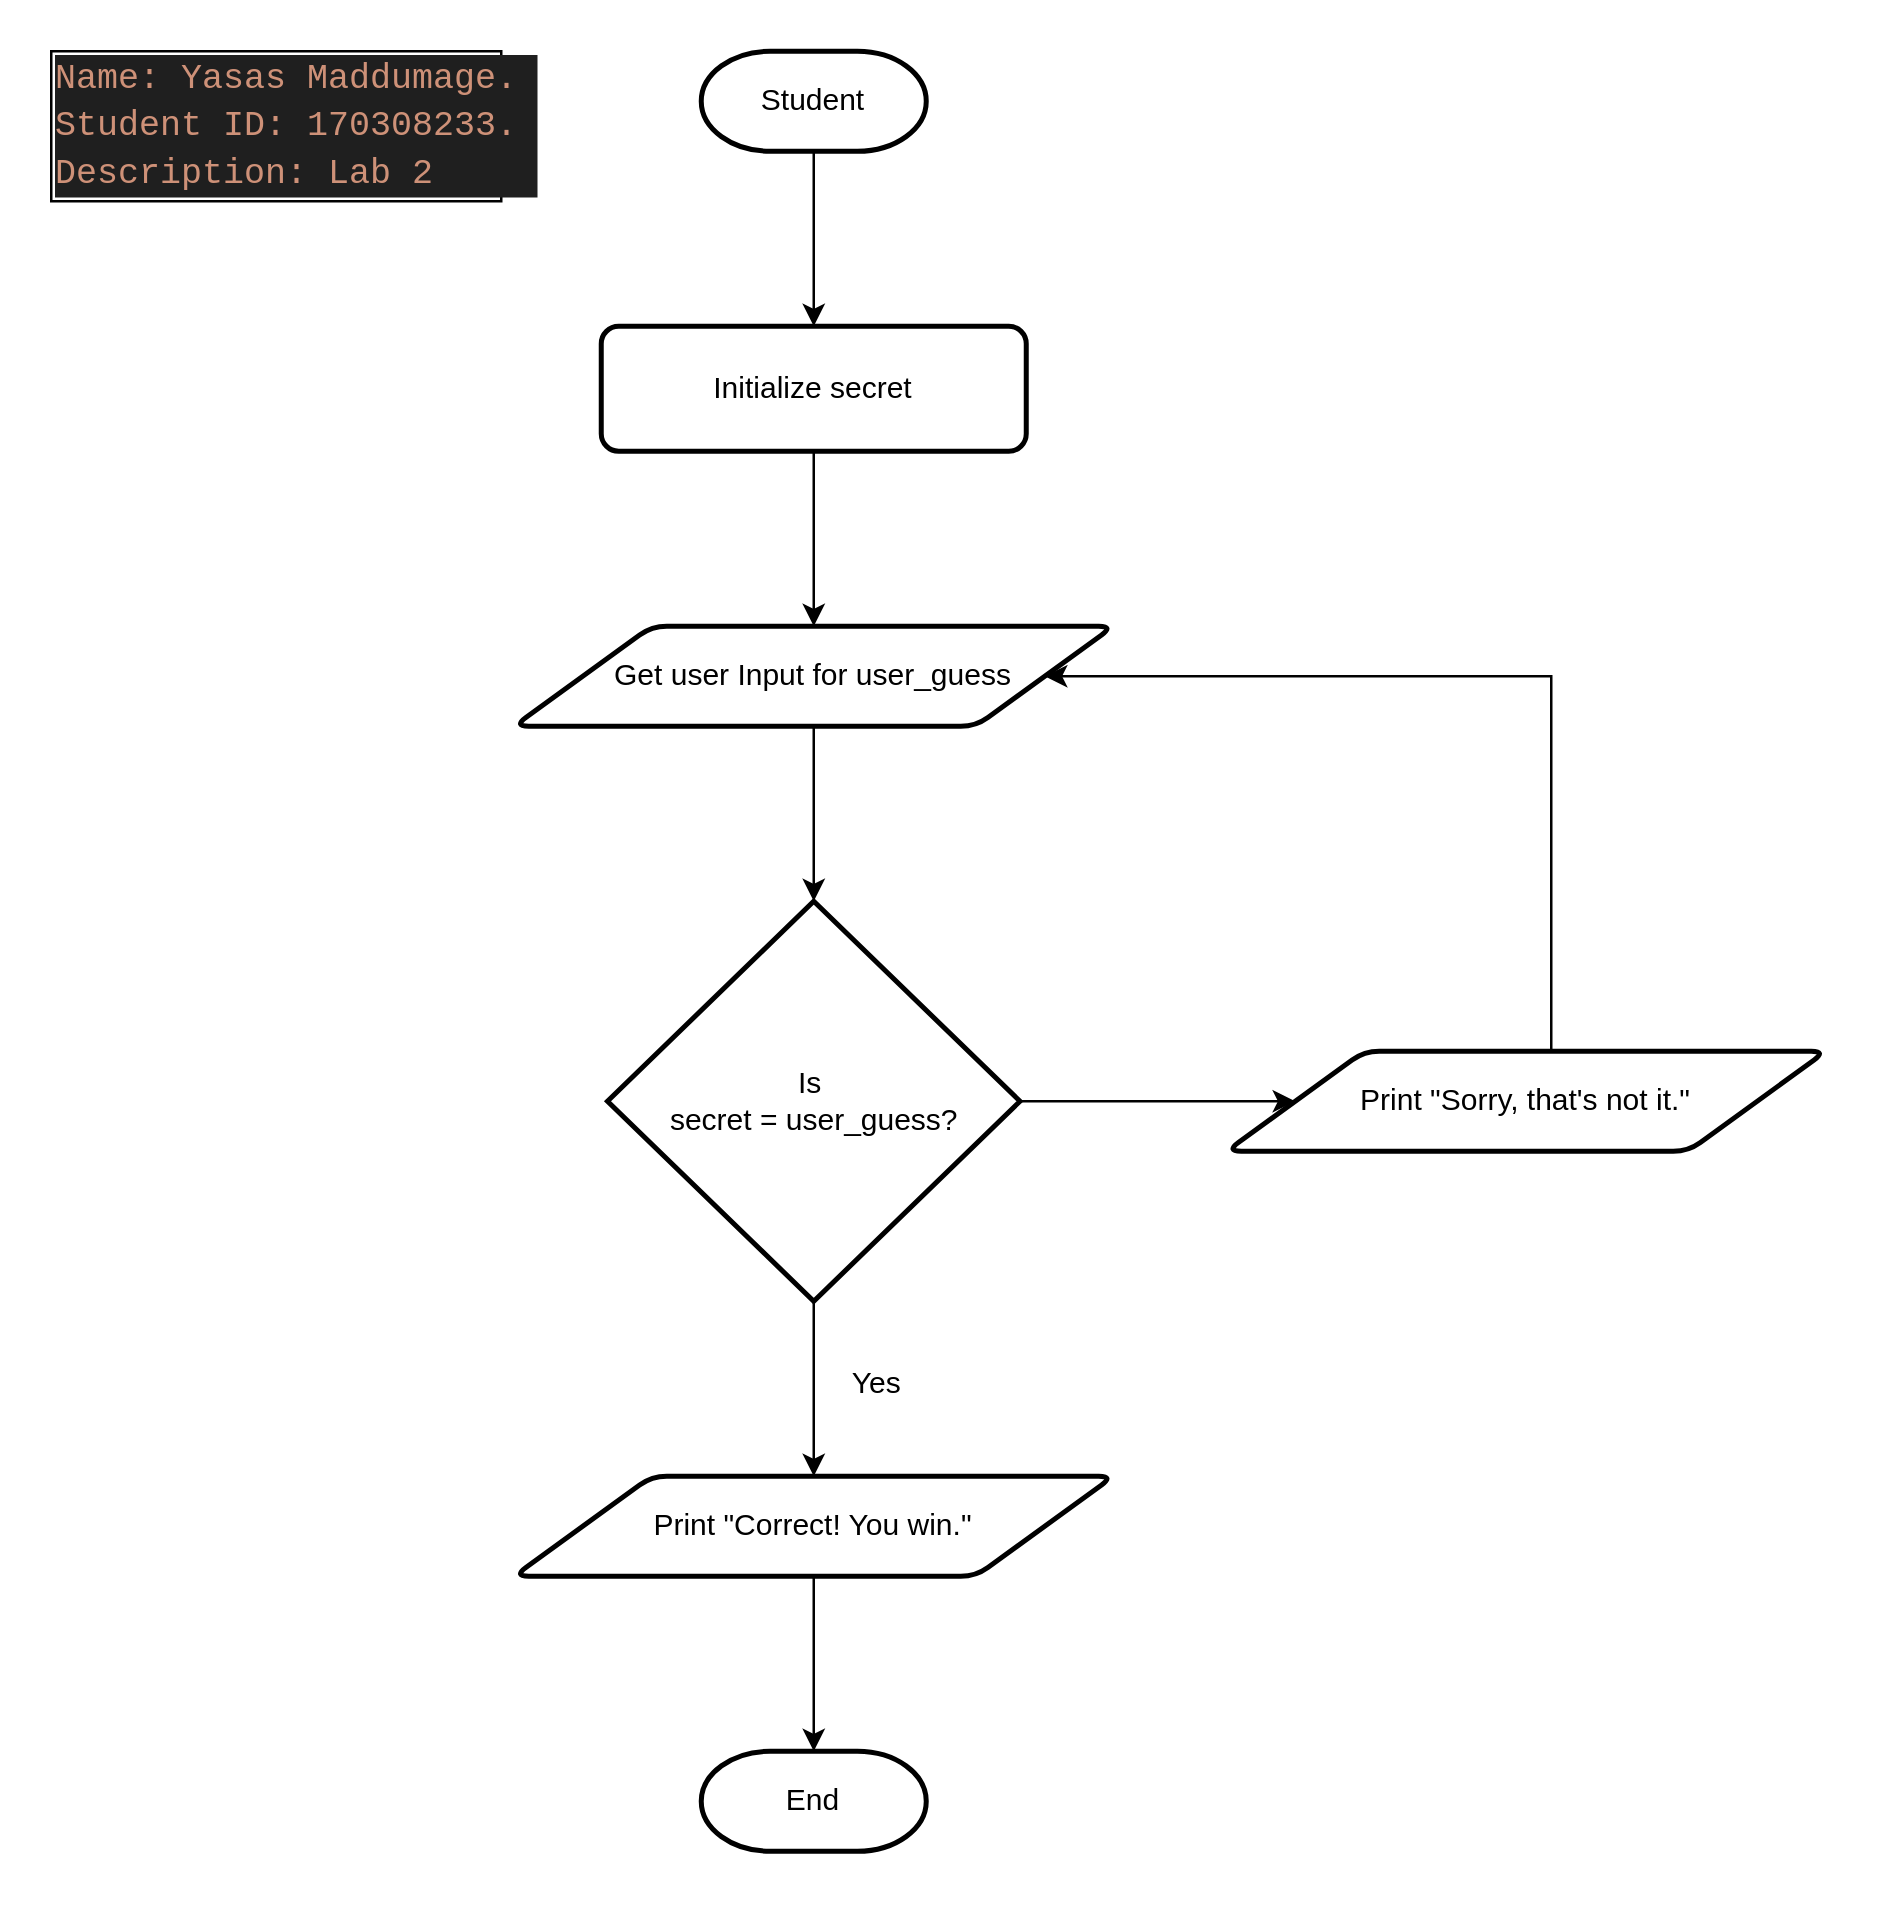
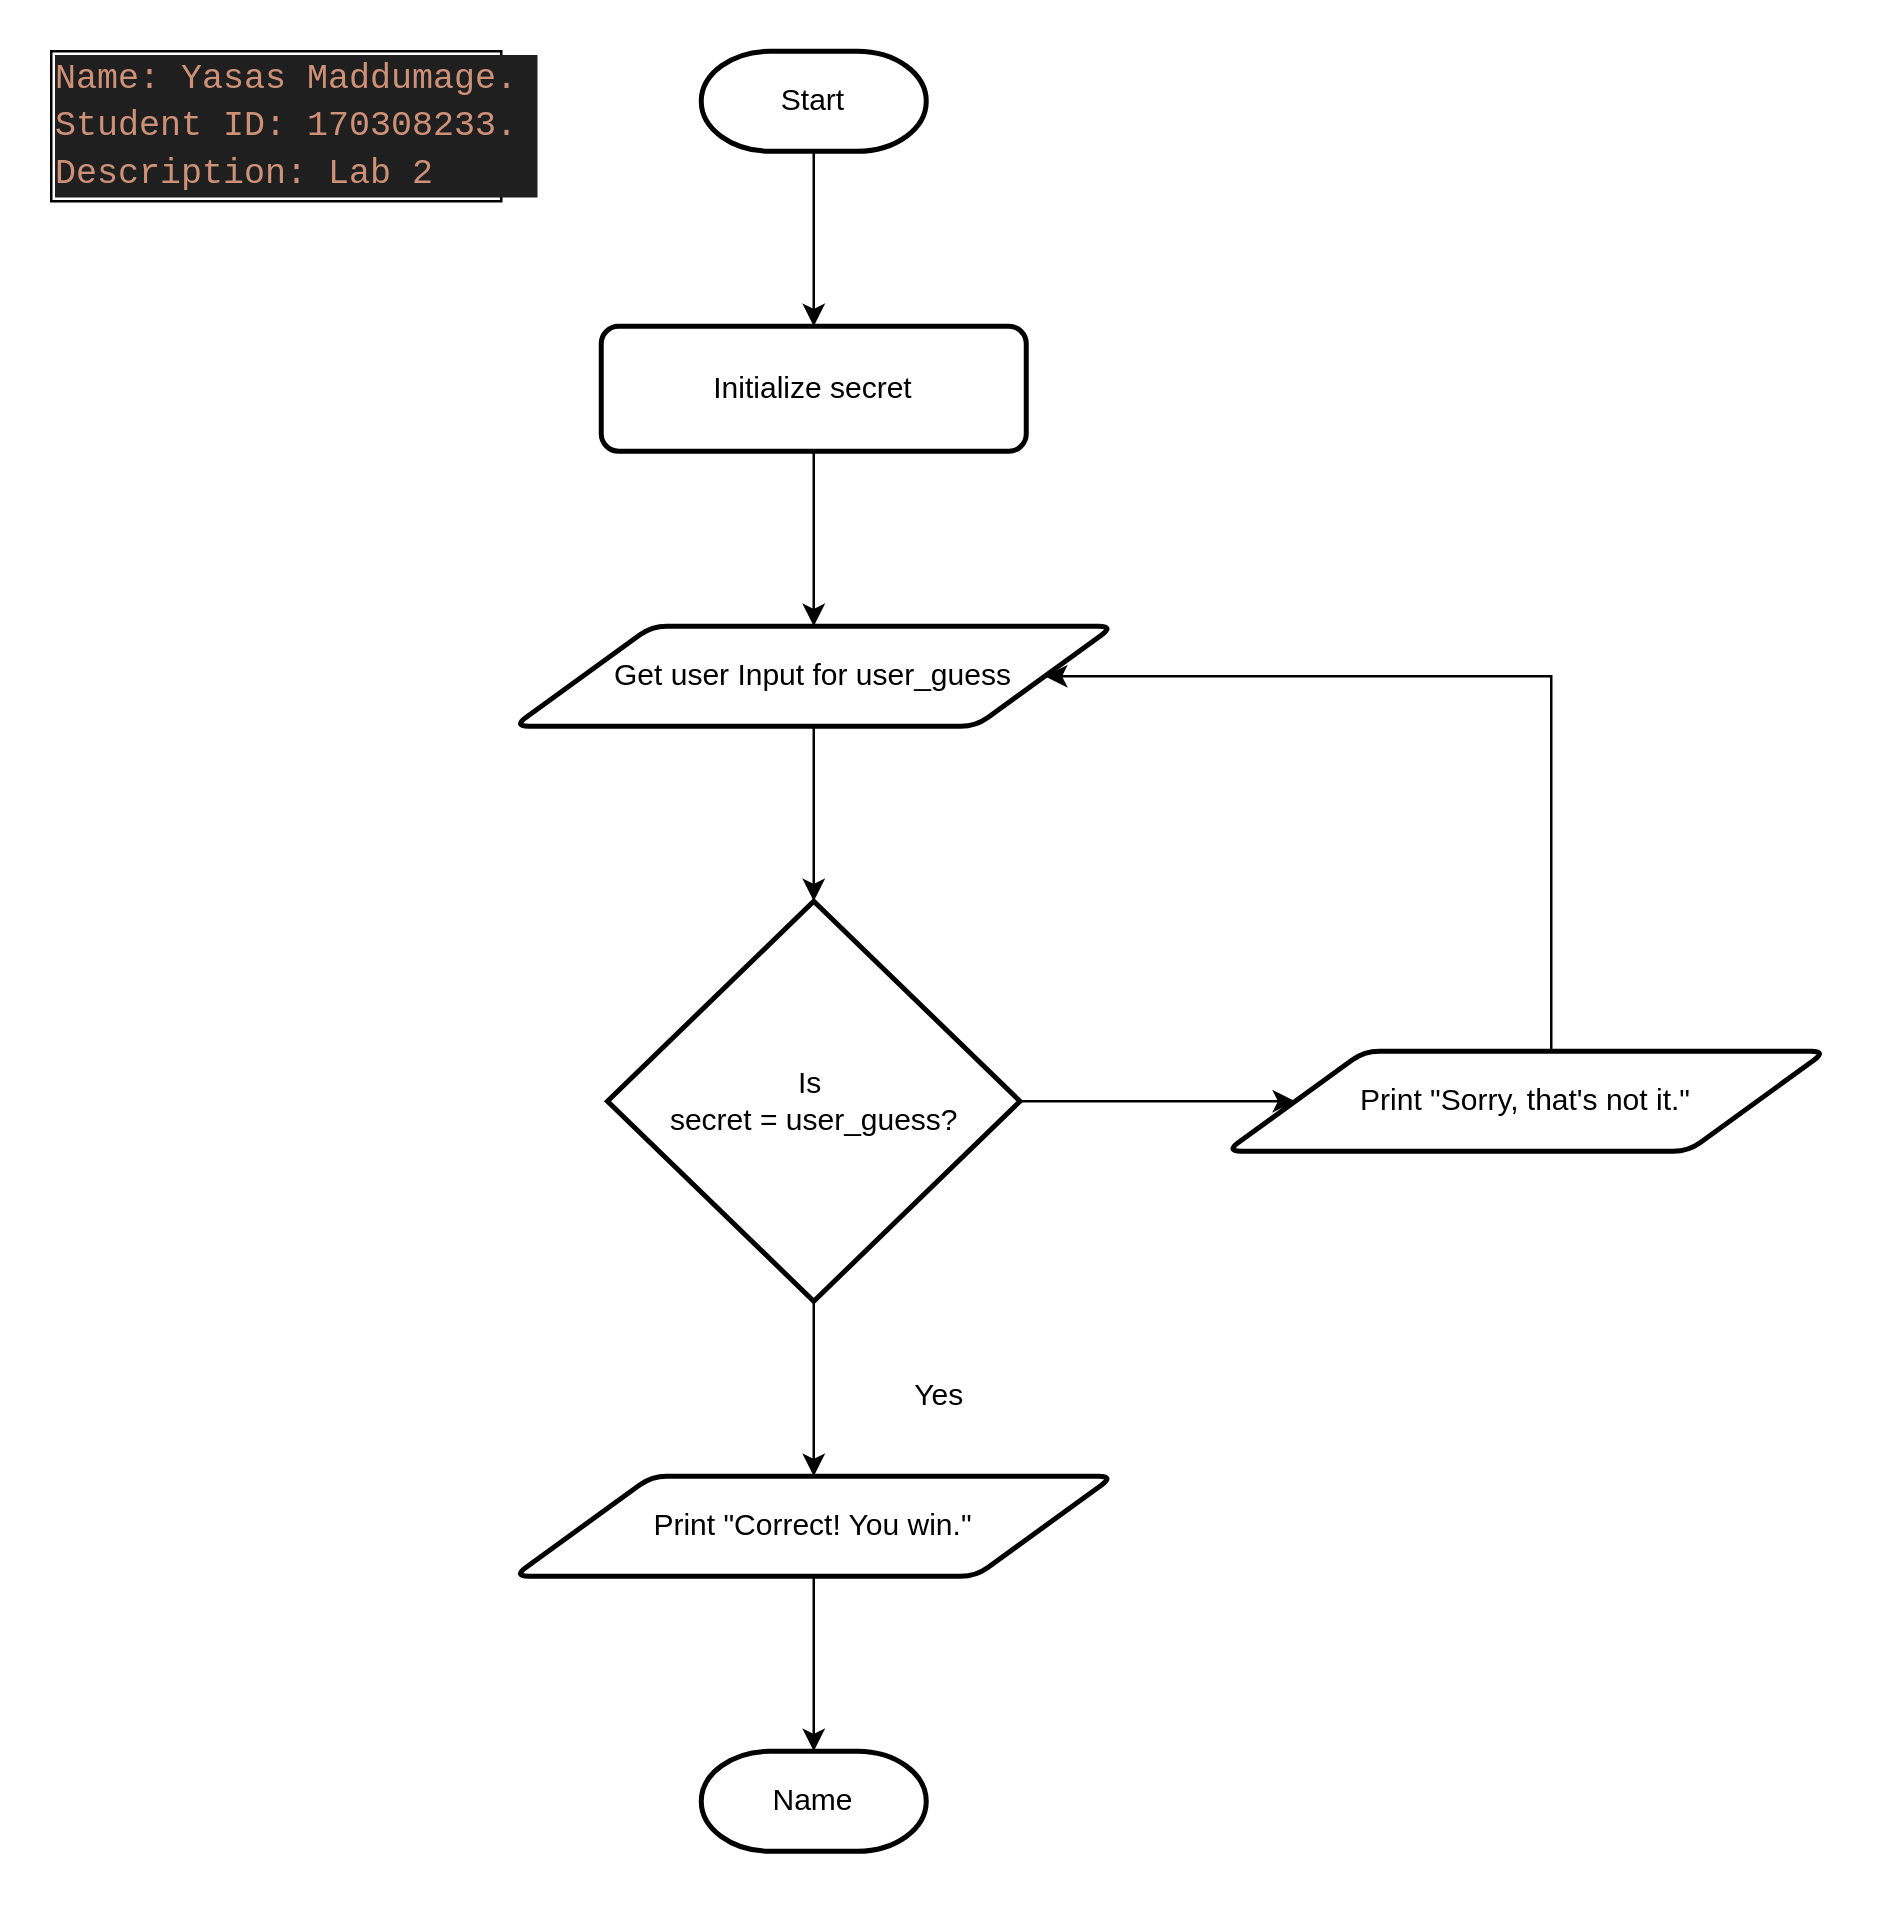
node "Student": label "Student" -> "Start"
node "Yes": moved (876, 1384) -> (939, 1396)
node "End": label "End" -> "Name"
